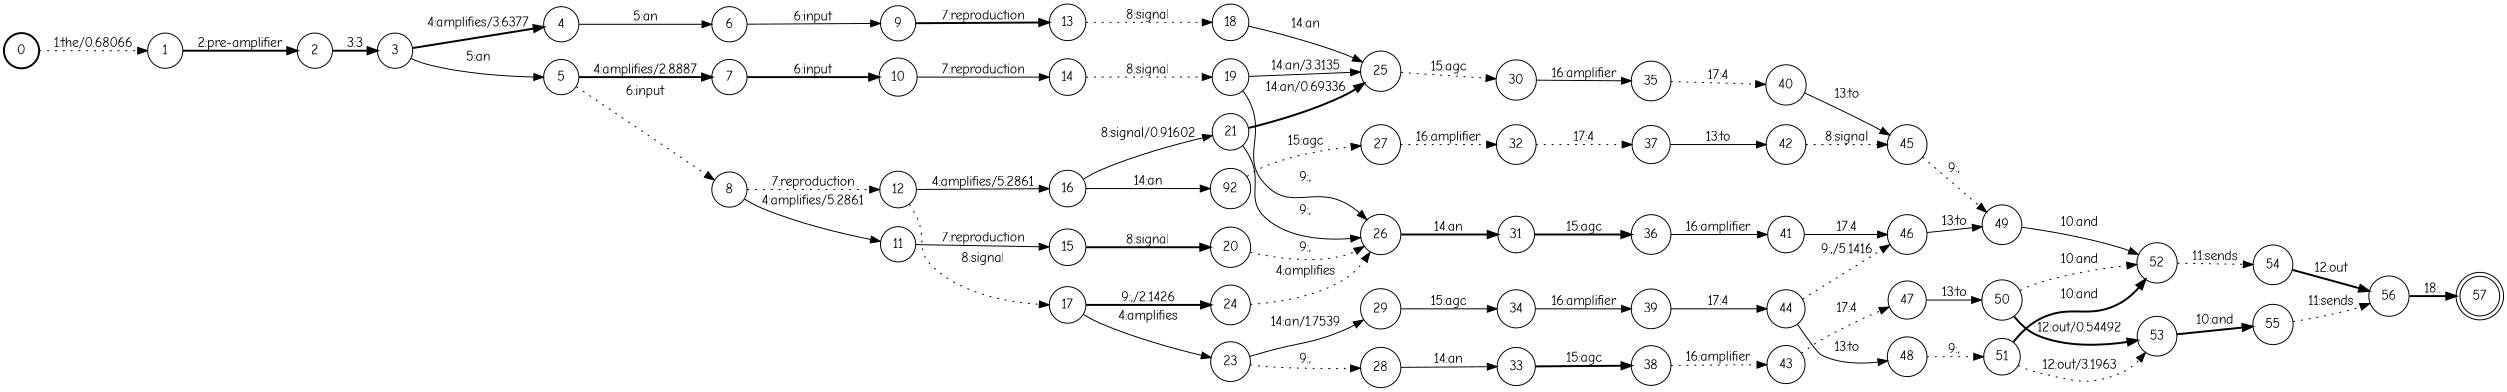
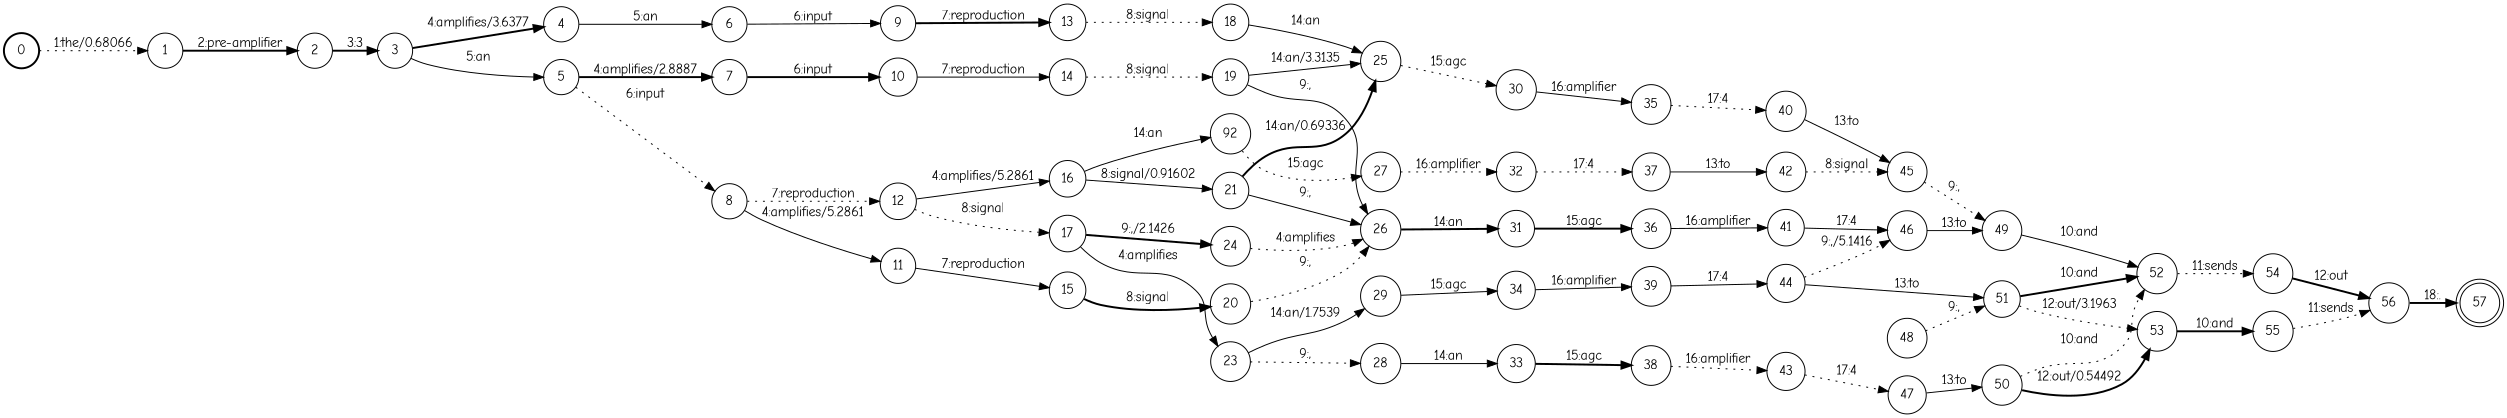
edge "44" -> "48": now "44" -> "51"
